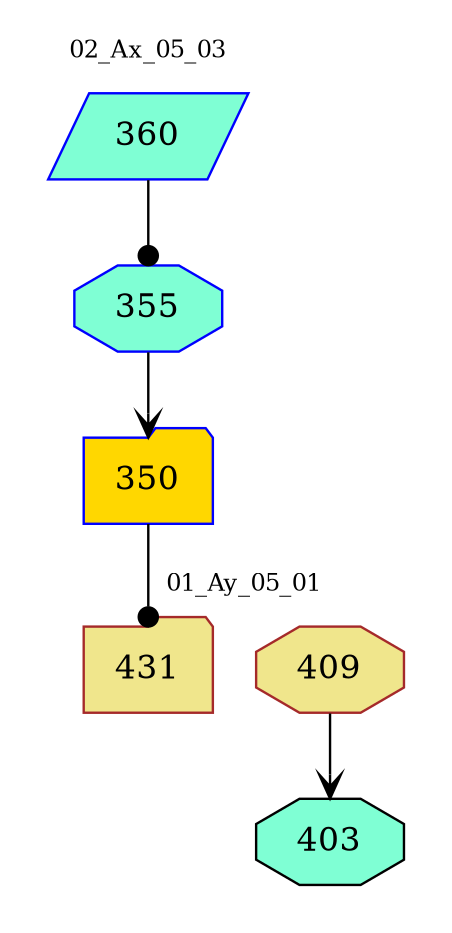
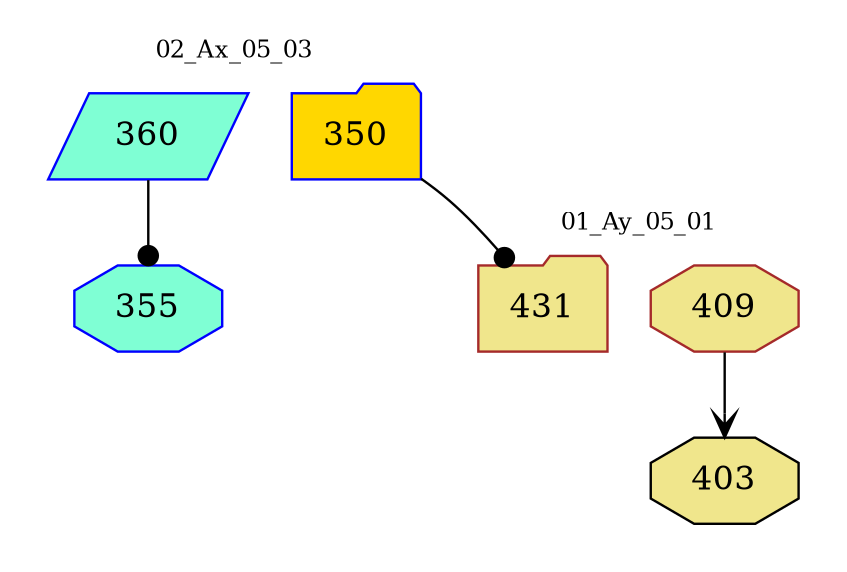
edge "355" -> "350": removed
node "403": fillcolor aquamarine -> khaki
